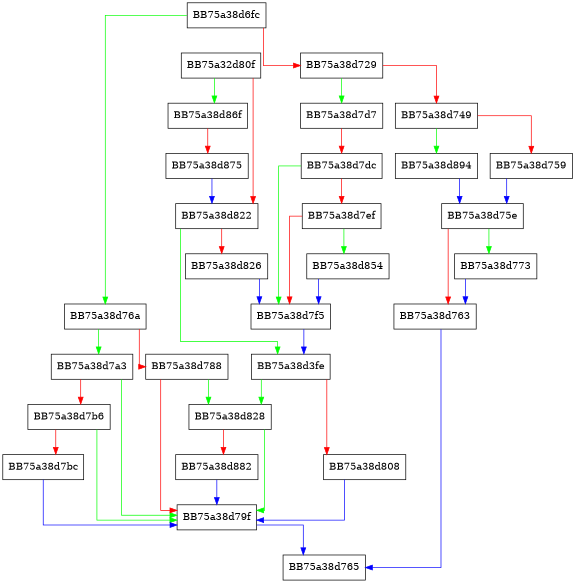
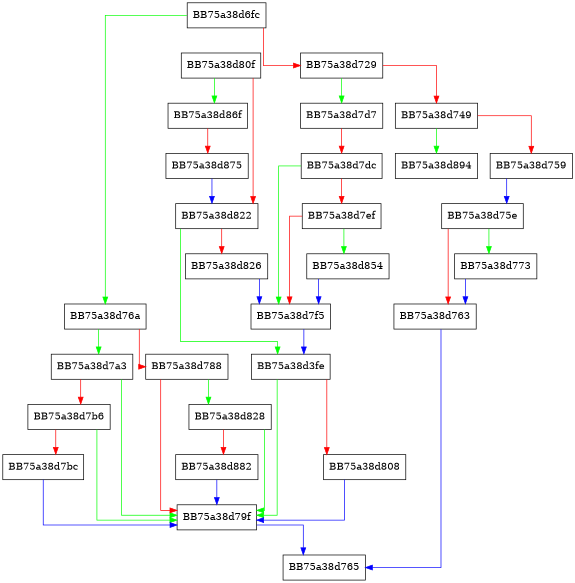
node "BB75a32d80f": label "BB75a32d80f" -> "BB75a38d80f"
edge "BB75a38d894" -> "BB75a38d75e": removed
edge "BB75a38d3fe" -> "BB75a38d828": now "BB75a38d3fe" -> "BB75a38d79f"
